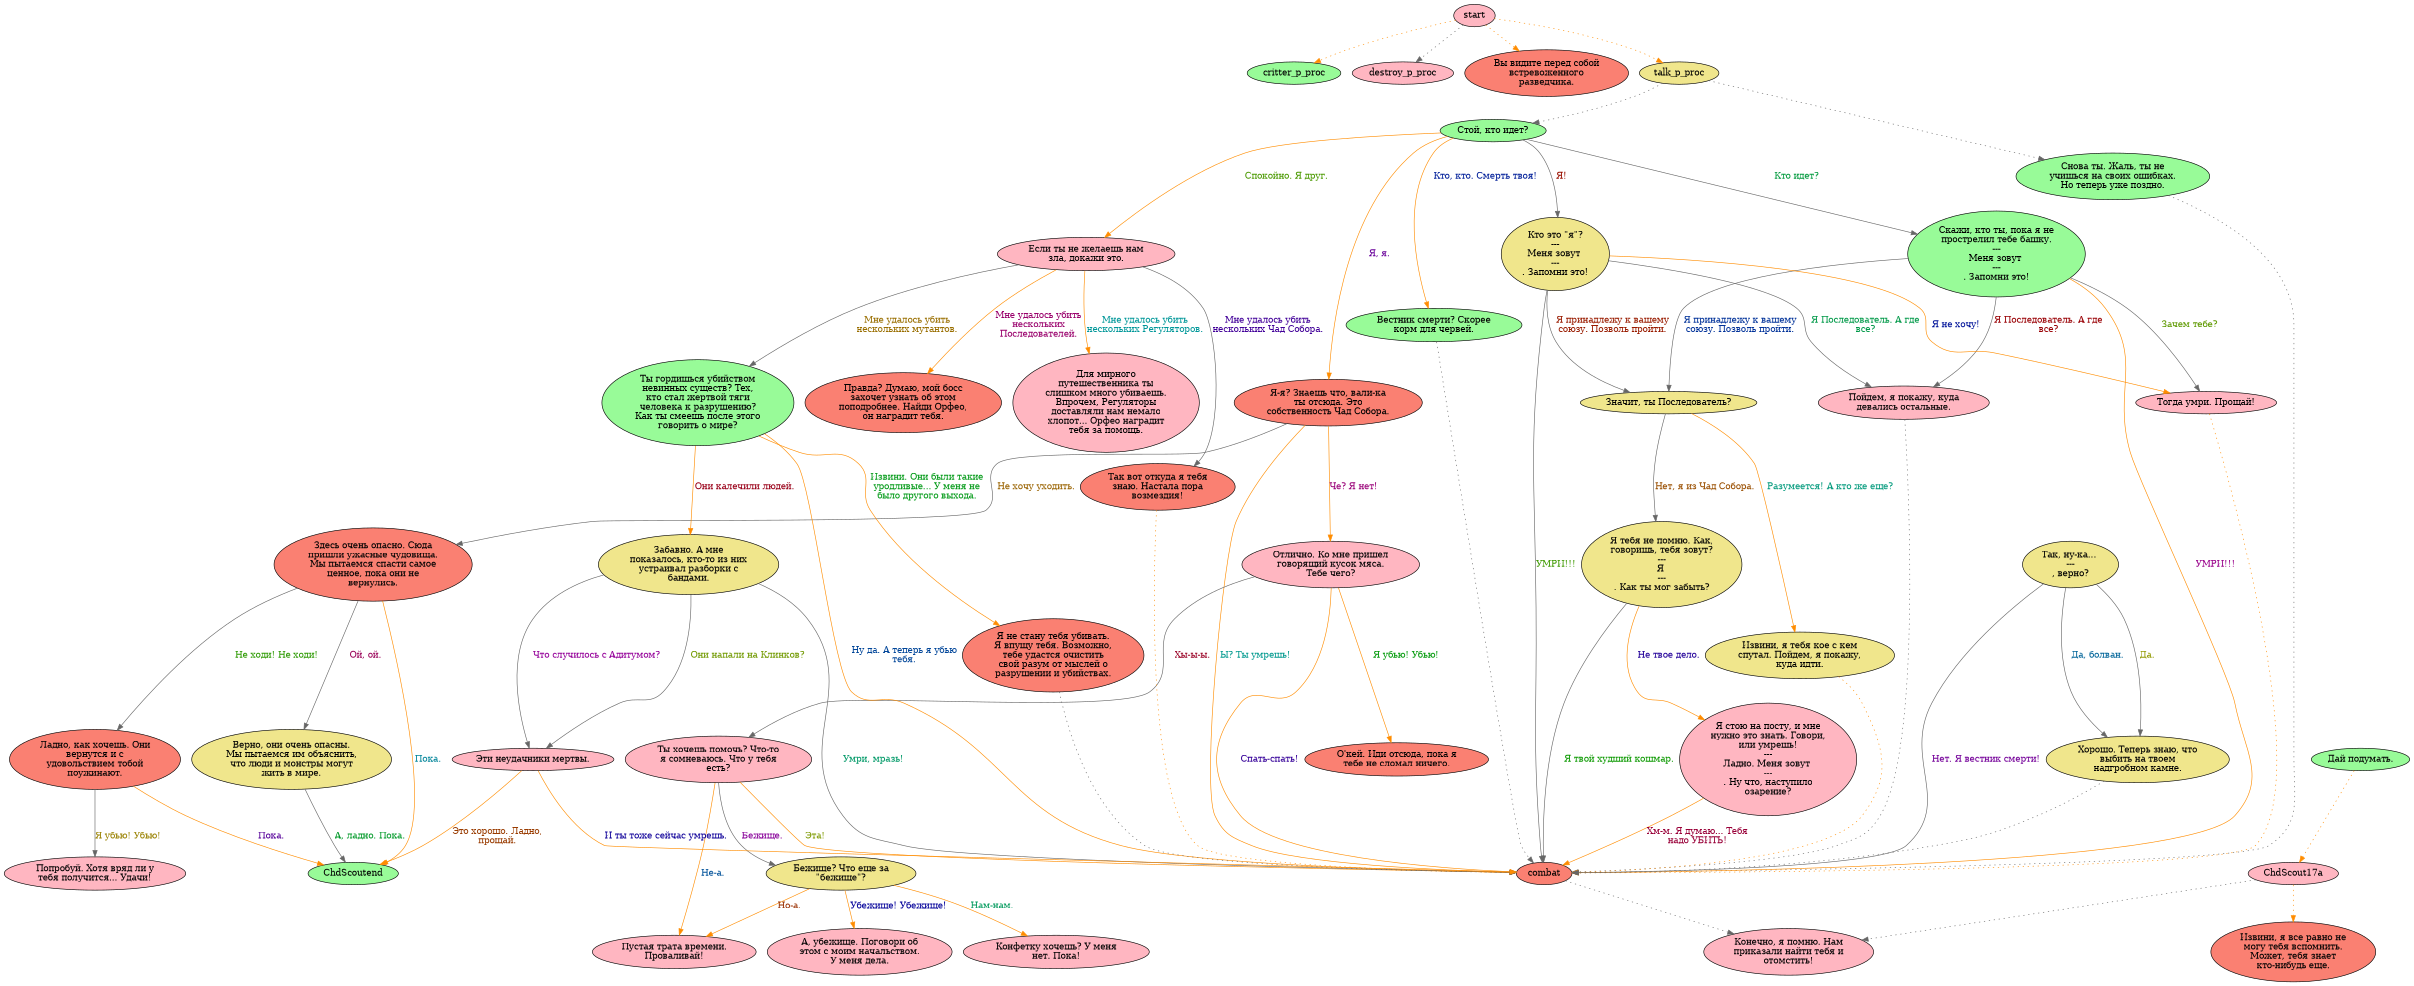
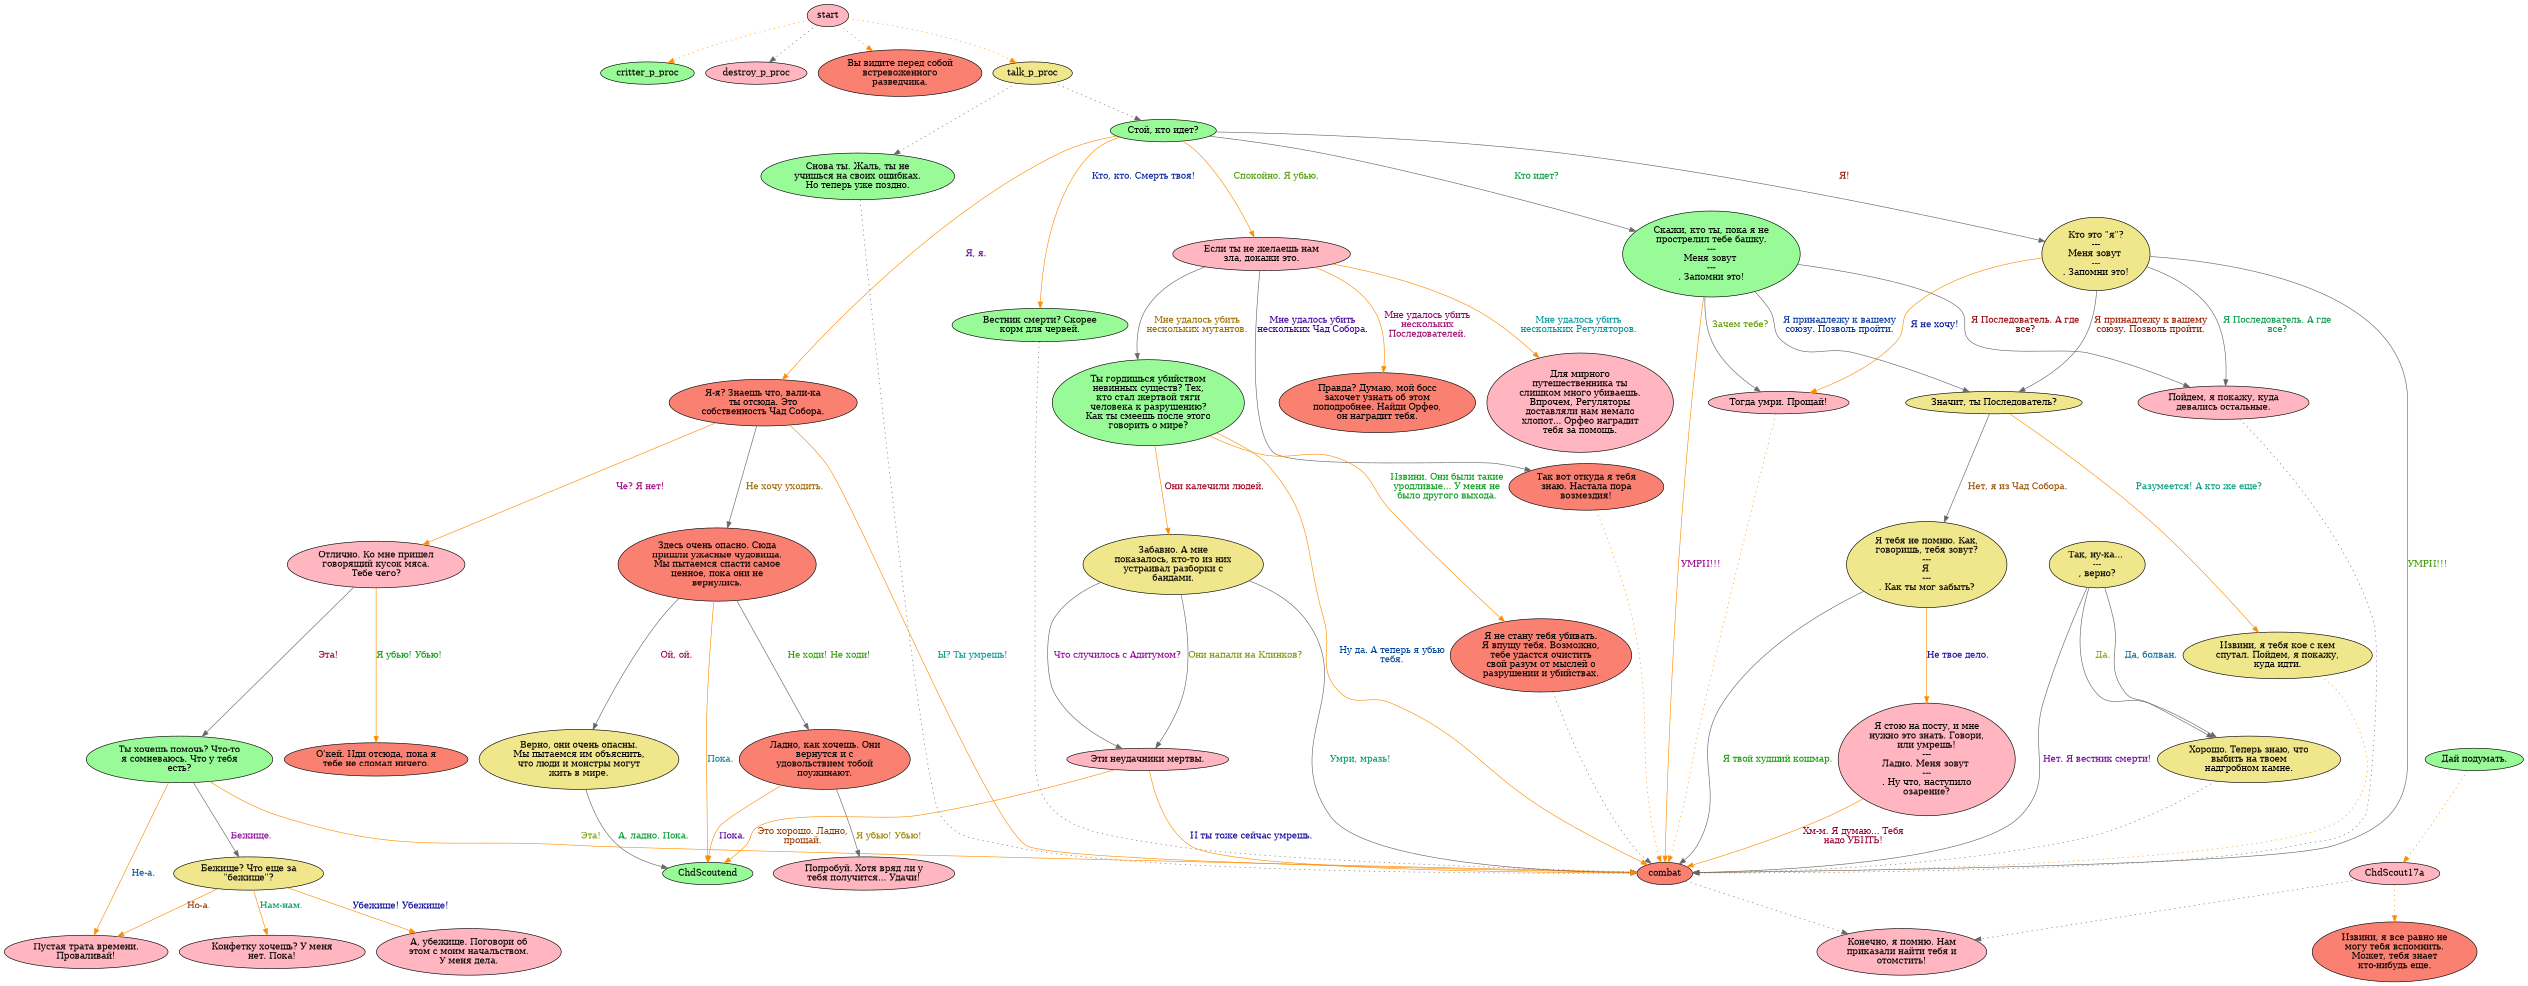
edge "Стой, кто идет?" -> "Если ты не желаешь нам зла, докажи это.": label "Спокойно. Я друг." -> "Спокойно. Я убью."
edge "Отлично. Ко мне пришел говорящий кусок мяса. Тебе чего?" -> "Ты хочешь помочь? Что-то я сомневаюсь. Что у тебя есть?": label "Хы-ы-ы." -> "Эта!"
node "Ты хочешь помочь? Что-то я сомневаюсь. Что у тебя есть?": fillcolor lightpink -> palegreen
edge "Отлично. Ко мне пришел говорящий кусок мяса. Тебе чего?" -> "combat": removed, label "Спать-спать!"
